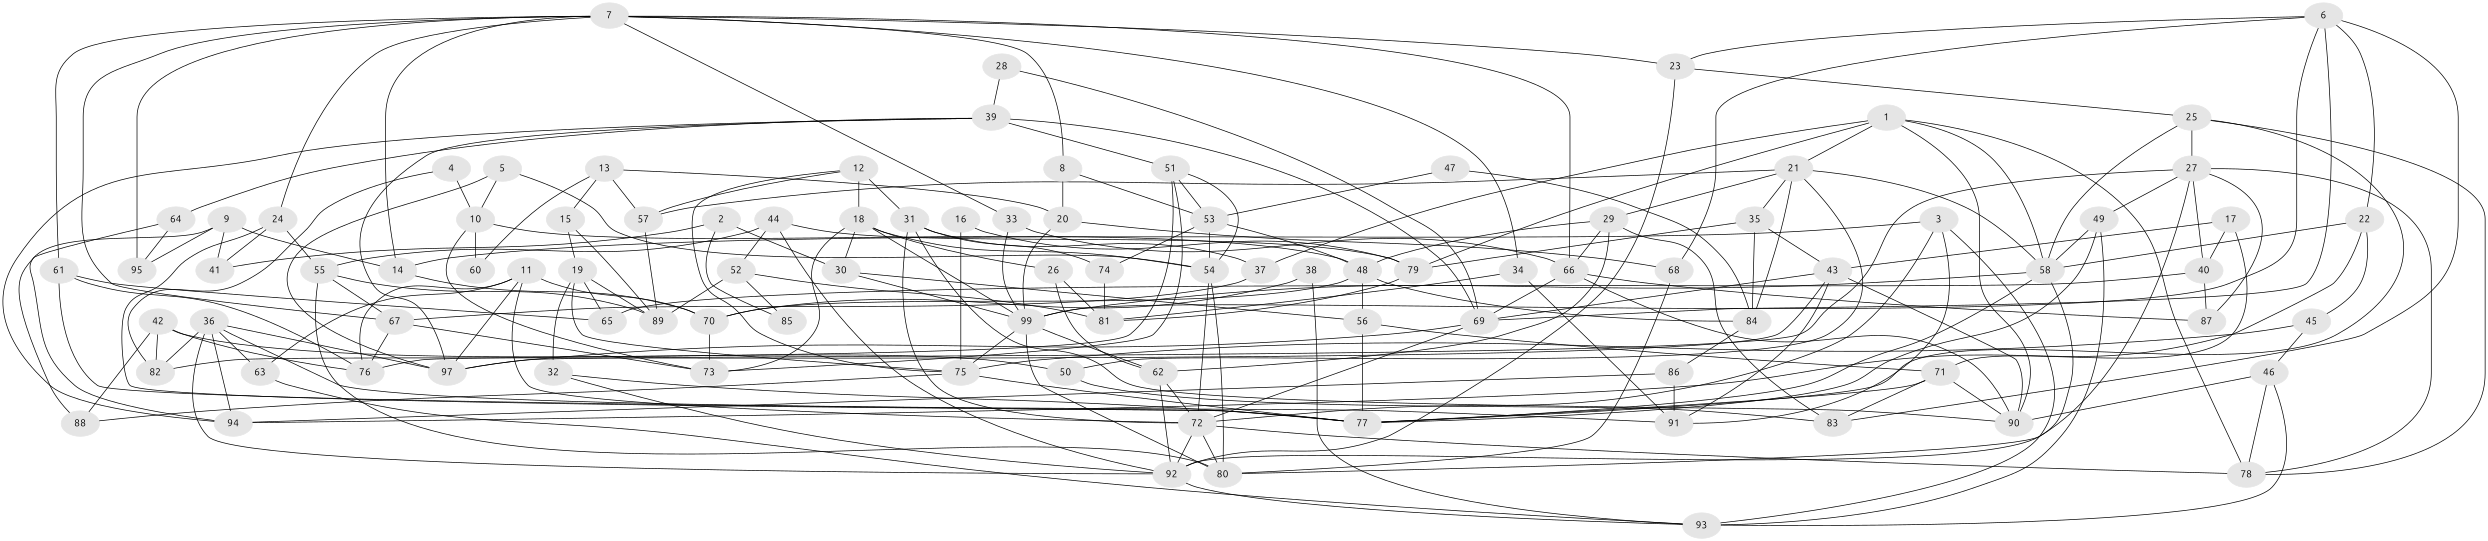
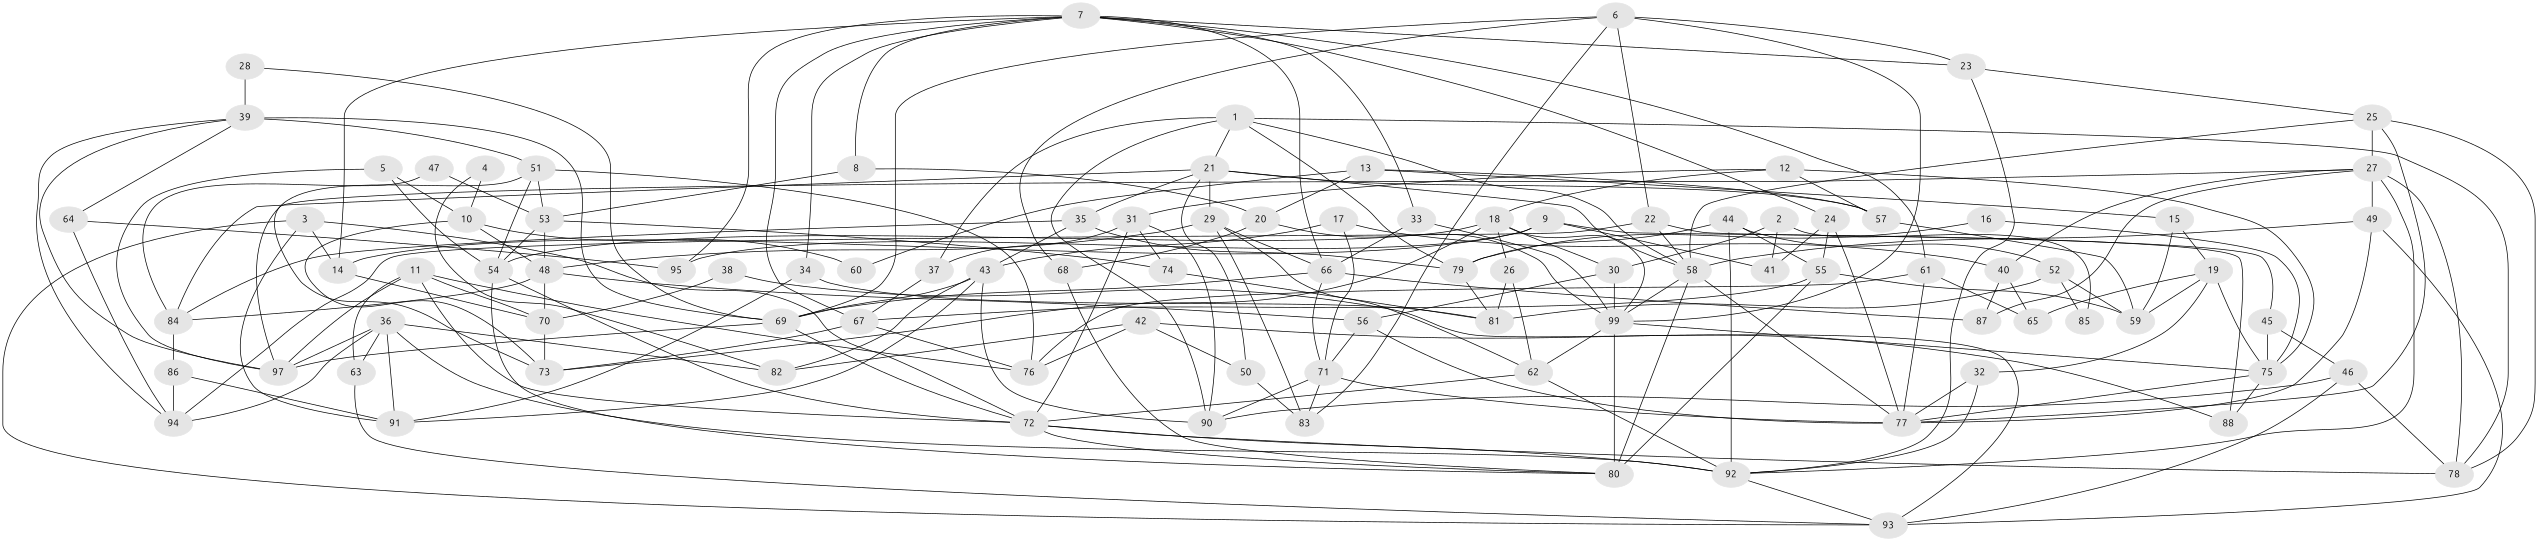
node "89": label "89" -> "59"
edge "66" -- "90": now "66" -- "71"
